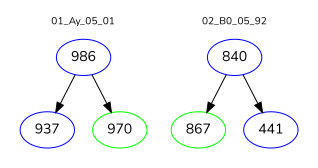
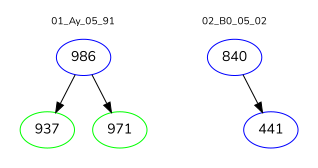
cluster "01_Ay_05_01": label "01_Ay_05_01" -> "01_Ay_05_91"
cluster "02_B0_05_92": label "02_B0_05_92" -> "02_B0_05_02"
node "937": color blue -> green
node "970": label "970" -> "971"
node "867": removed
